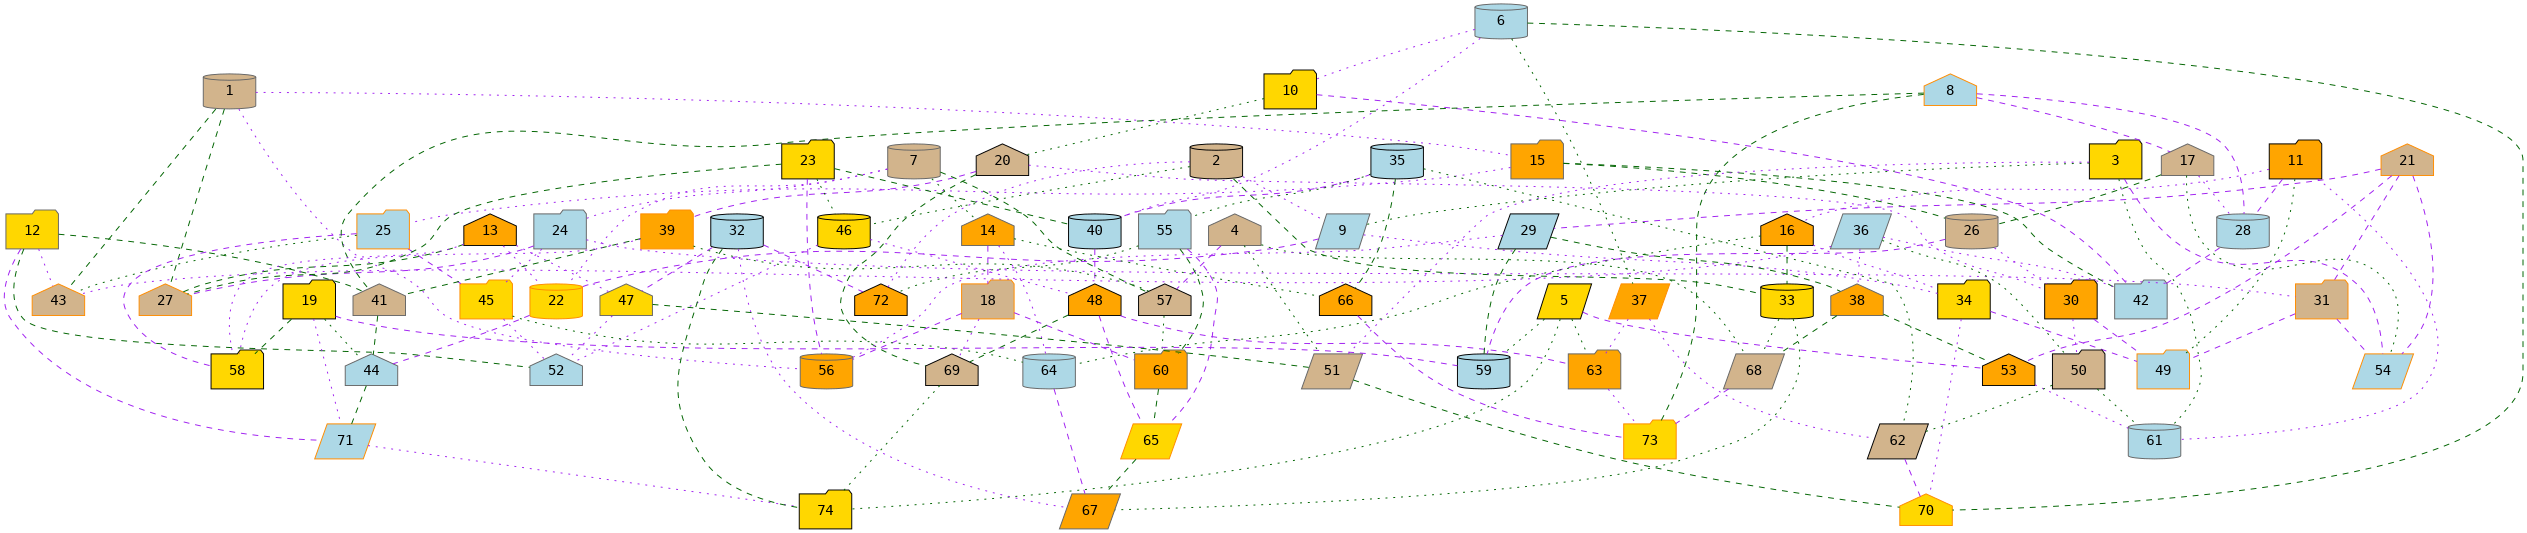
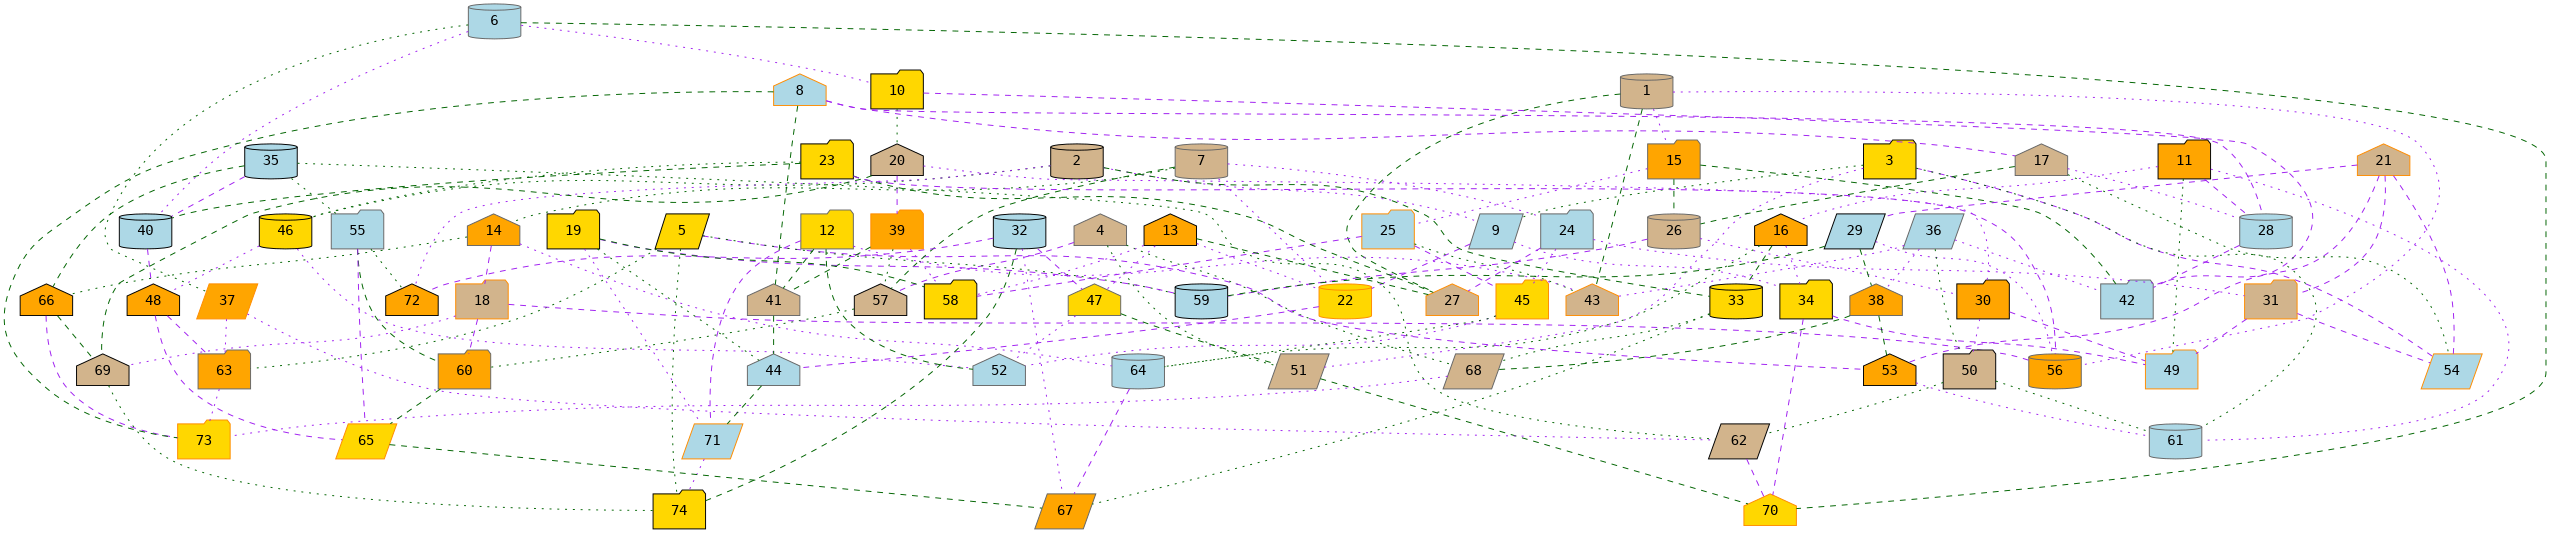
edge "48" -- "69": now "66" -- "69"
edge "68" -- "73": style dashed -> dotted
edge "34" -- "70": style dotted -> dashed
